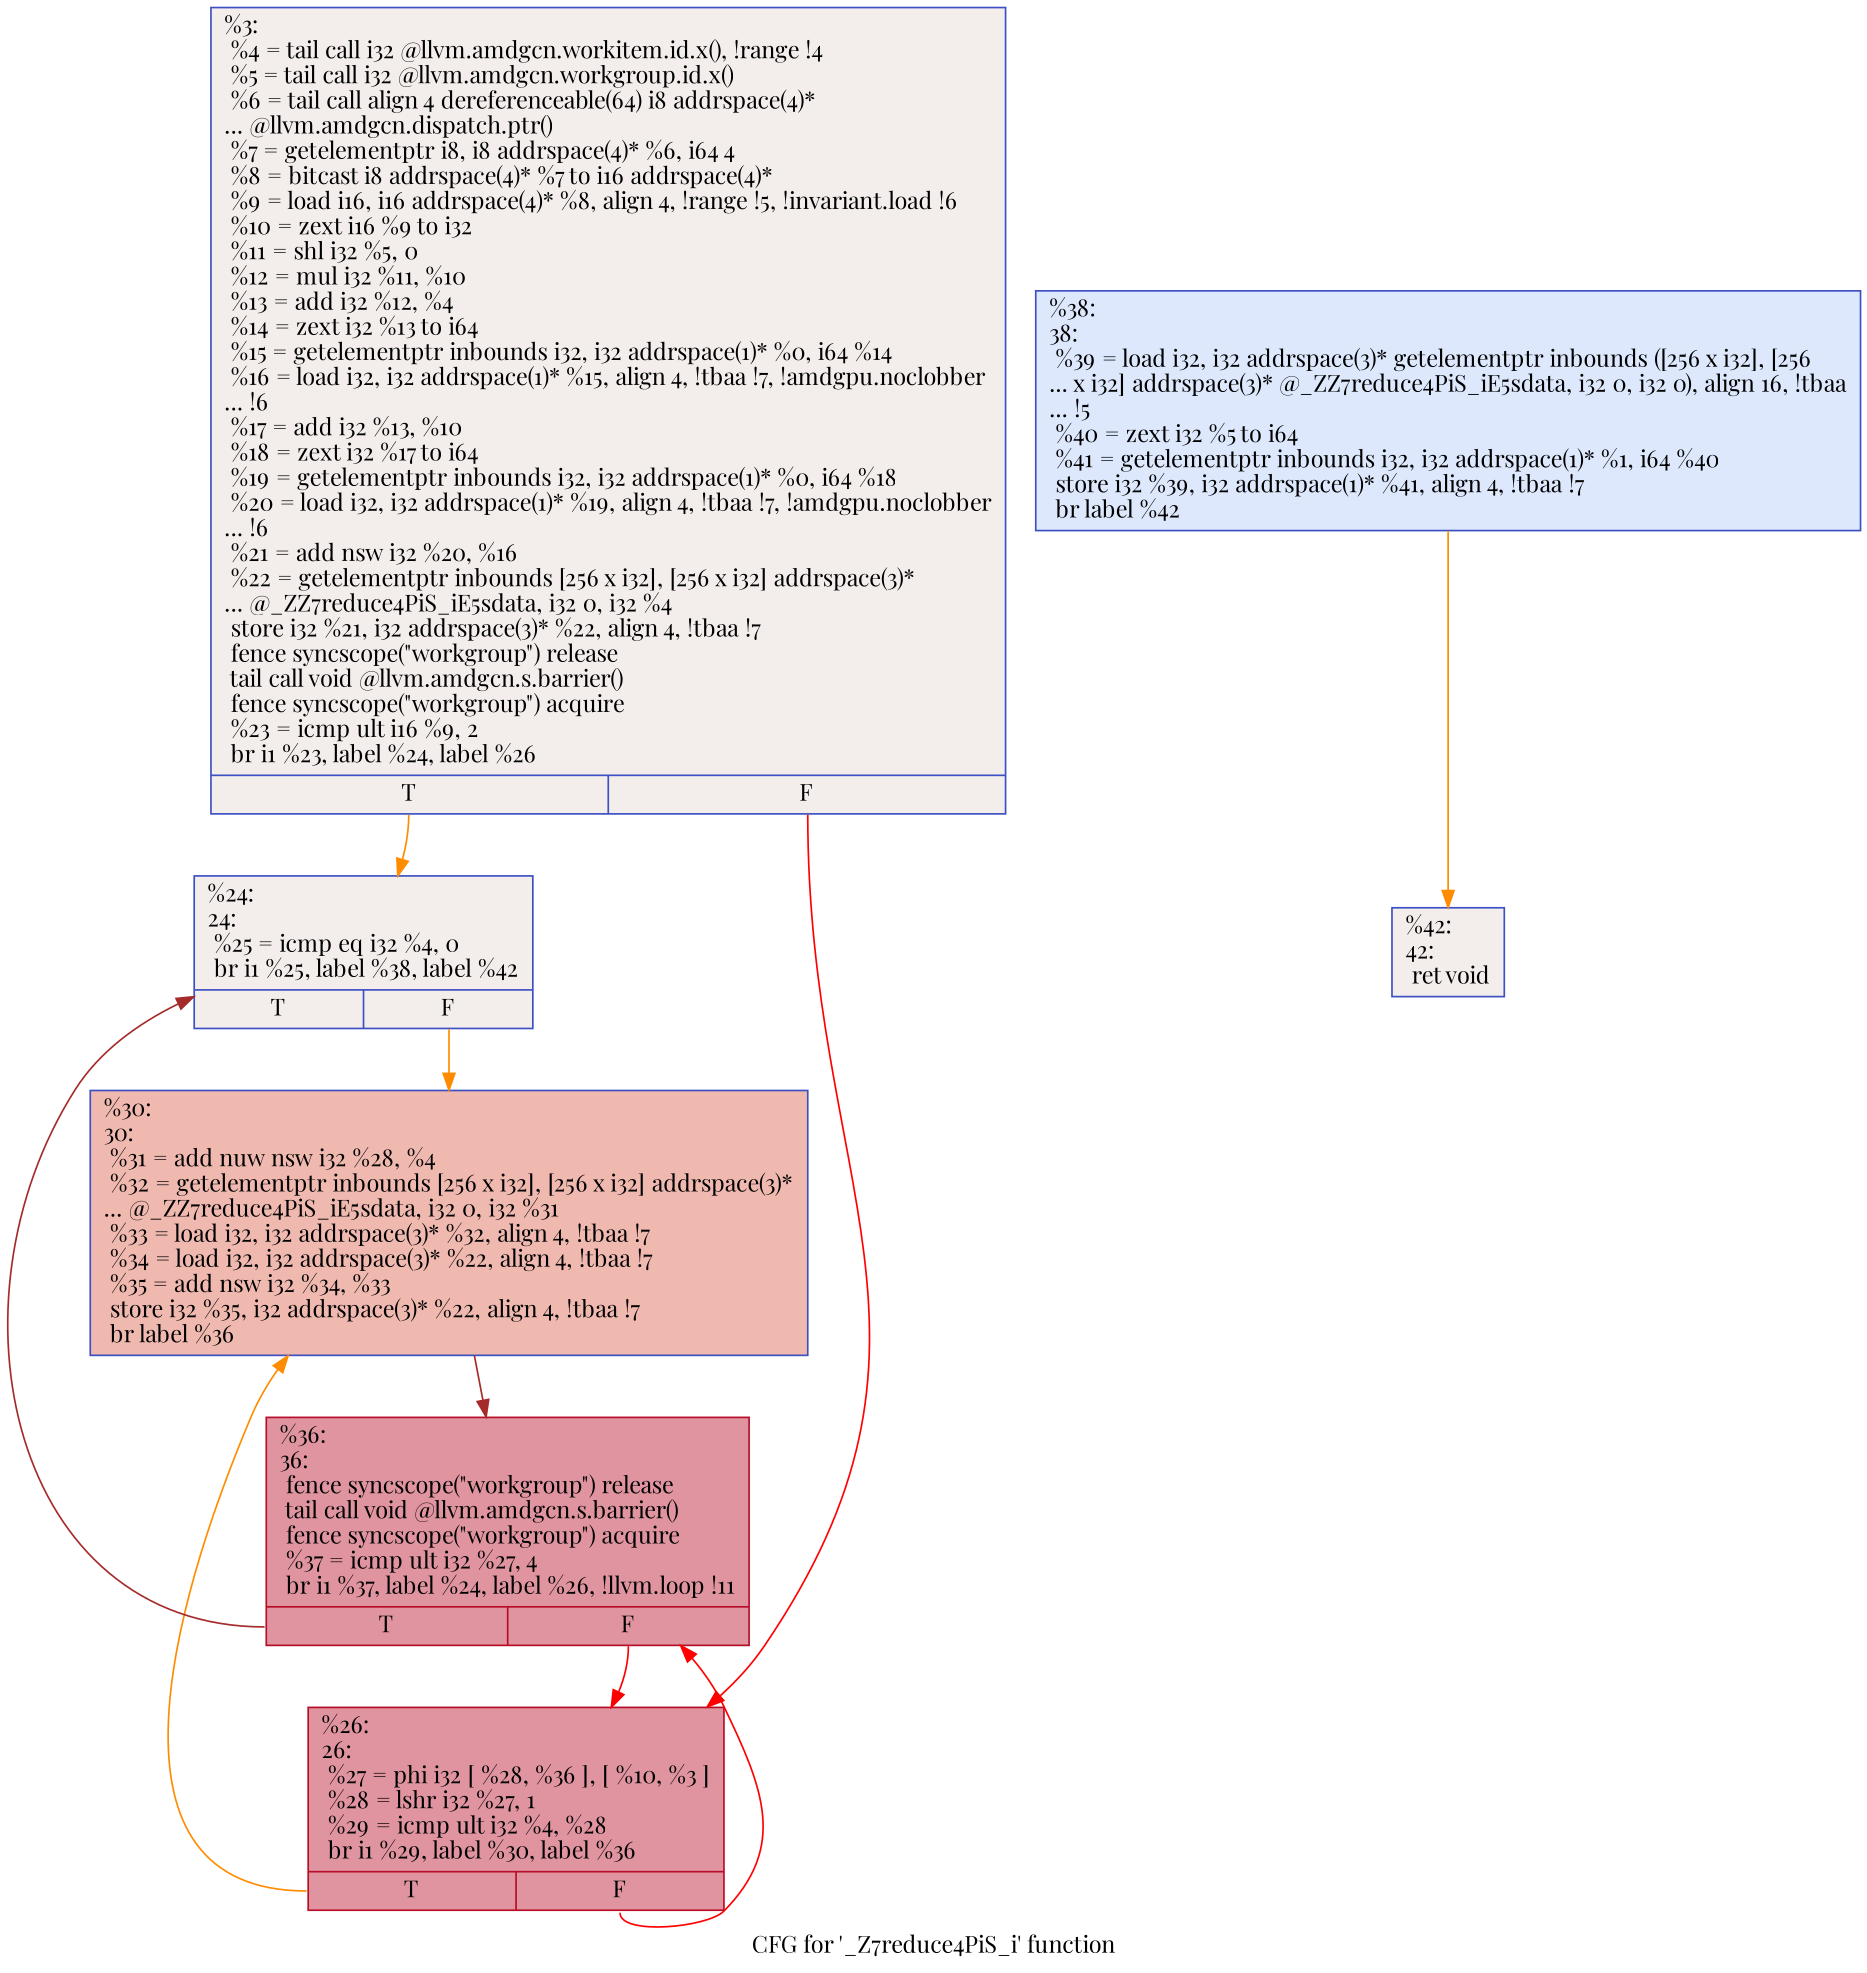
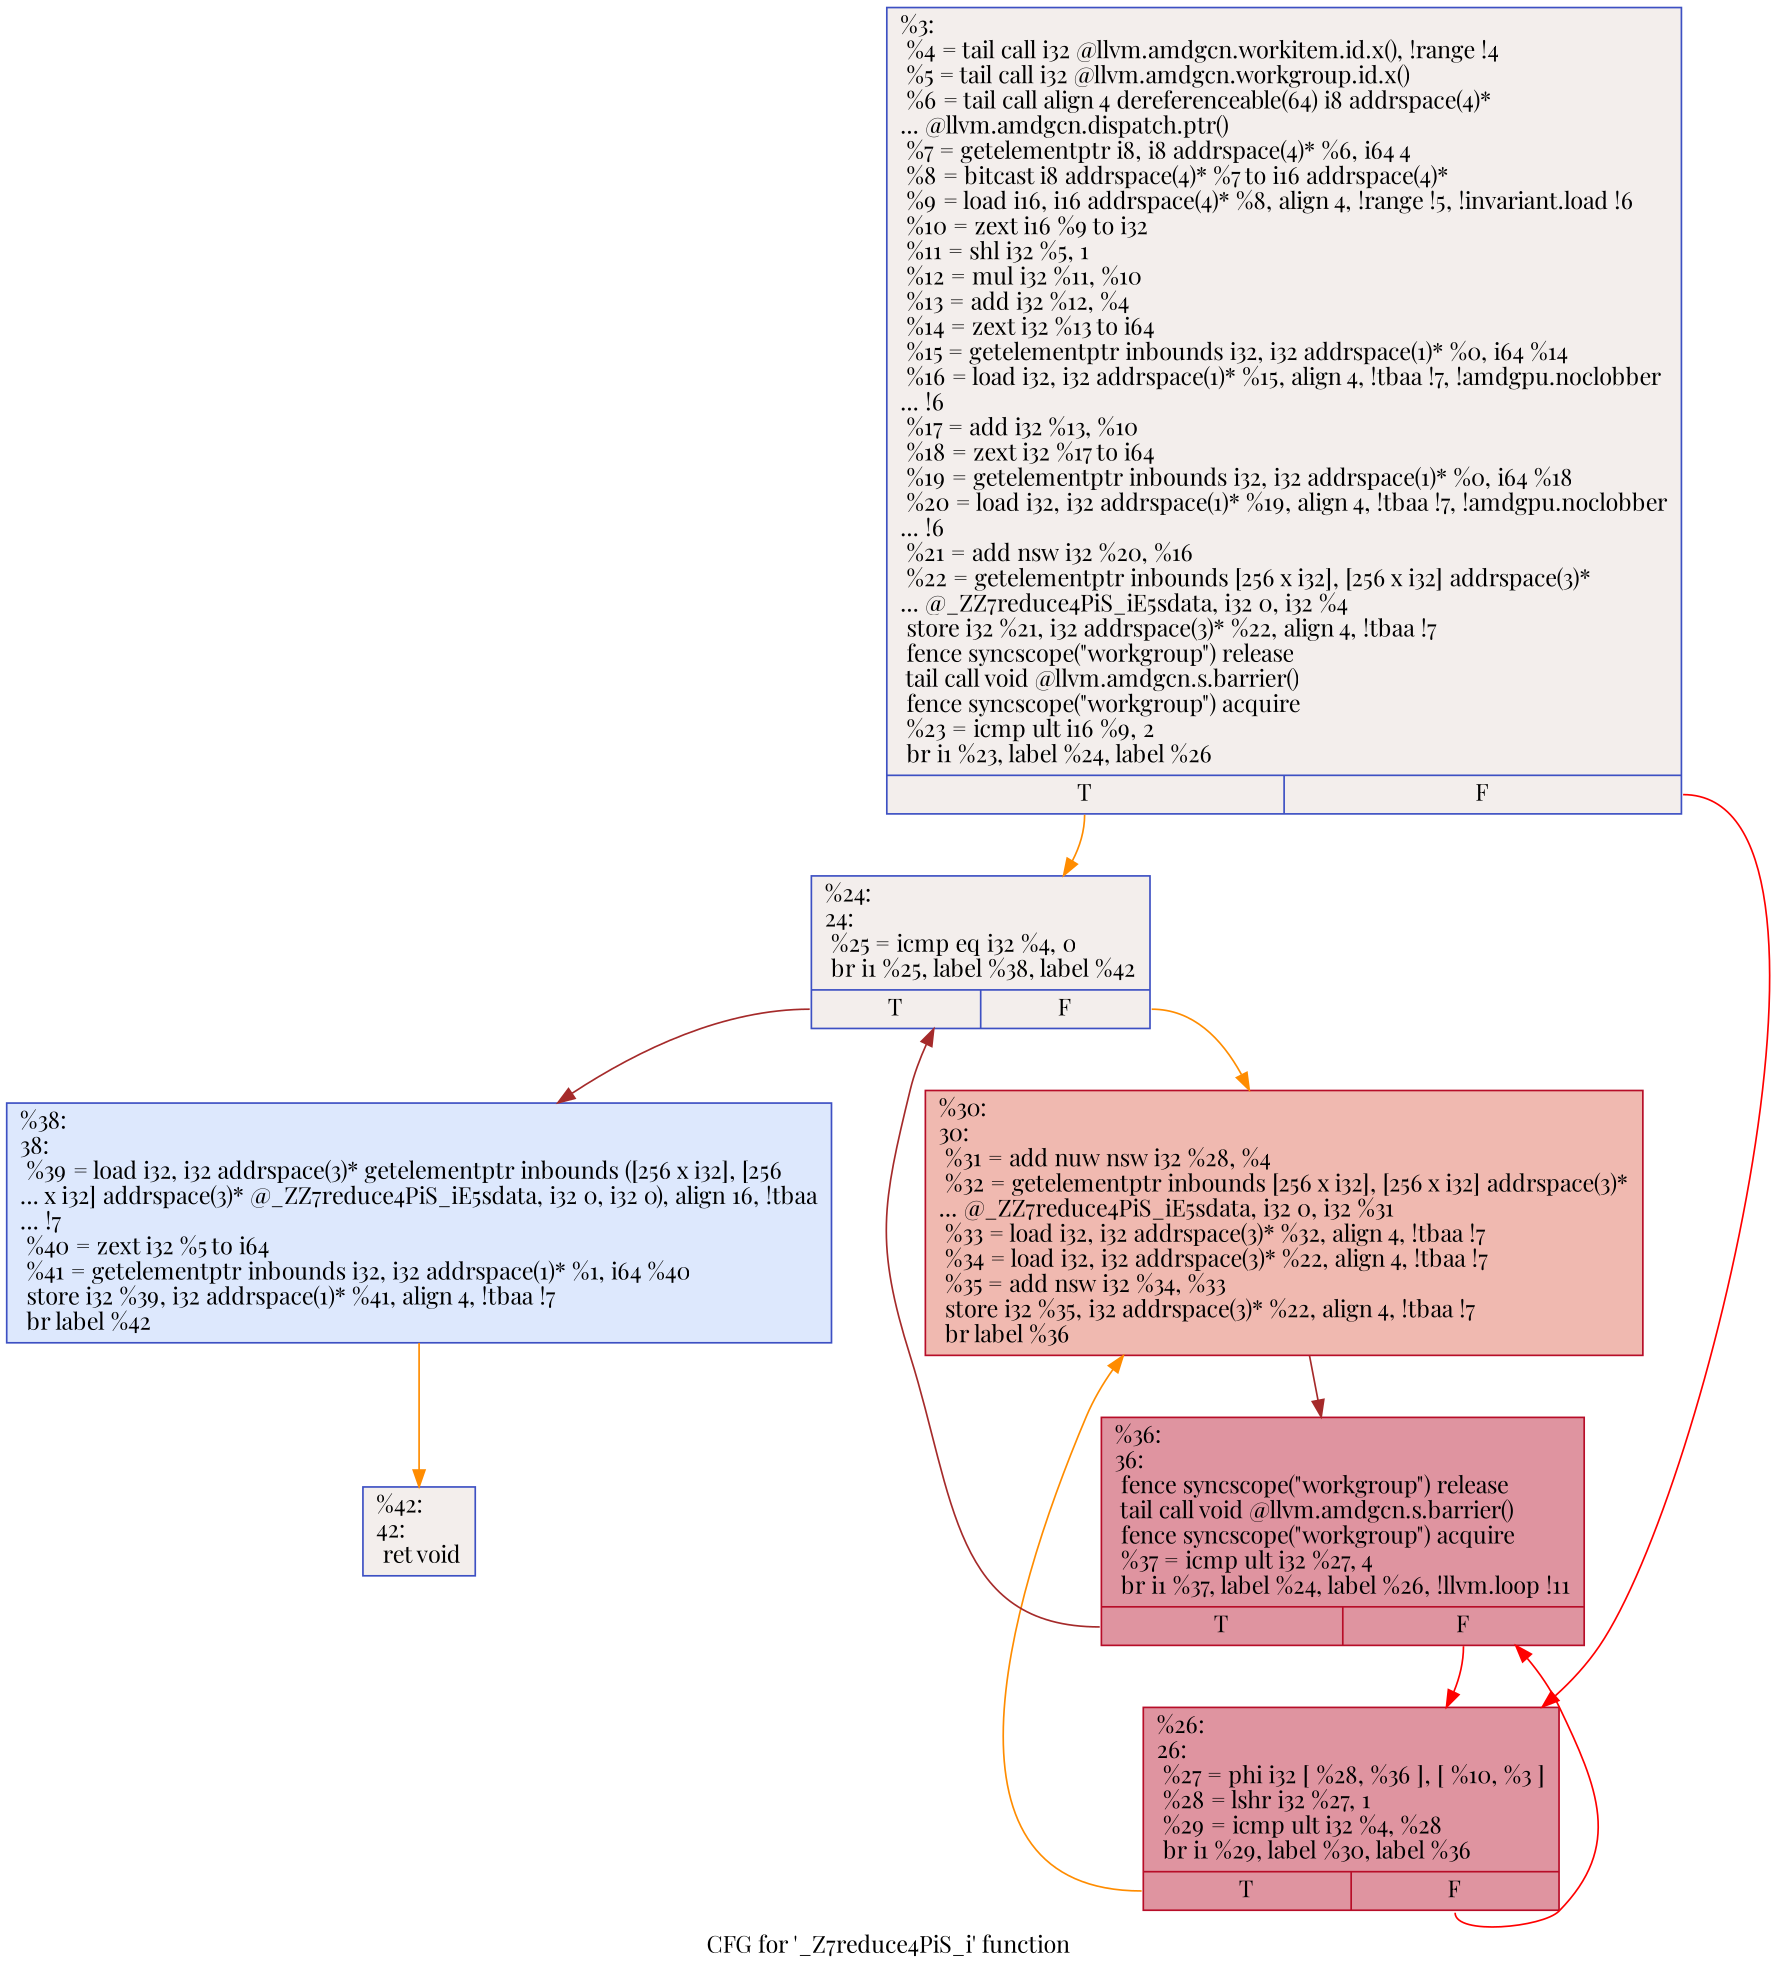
node "%3:": text "%11 = shl i32 %5, 0" -> "%11 = shl i32 %5, 1"
node "%38:": text "... !5" -> "... !7"
edge "%24:" -> "%38:": added
node "%30:": color #3d50c3ff -> #b70d28ff
